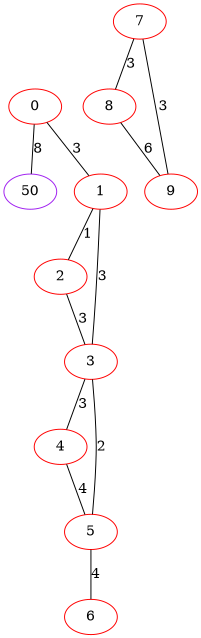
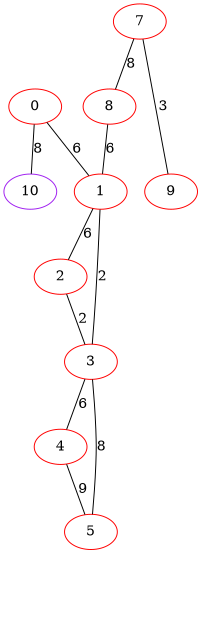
edge "7" -- "8": label "3" -> "8"
edge "0" -- "1": label "3" -> "6"
edge "8" -- "9": now "8" -- "1"
node "50": label "50" -> "10"
edge "1" -- "2": label "1" -> "6"
edge "1" -- "3": label "3" -> "2"
edge "2" -- "3": label "3" -> "2"
edge "3" -- "4": label "3" -> "6"
edge "3" -- "5": label "2" -> "8"
edge "4" -- "5": label "4" -> "9"
node "6": removed
